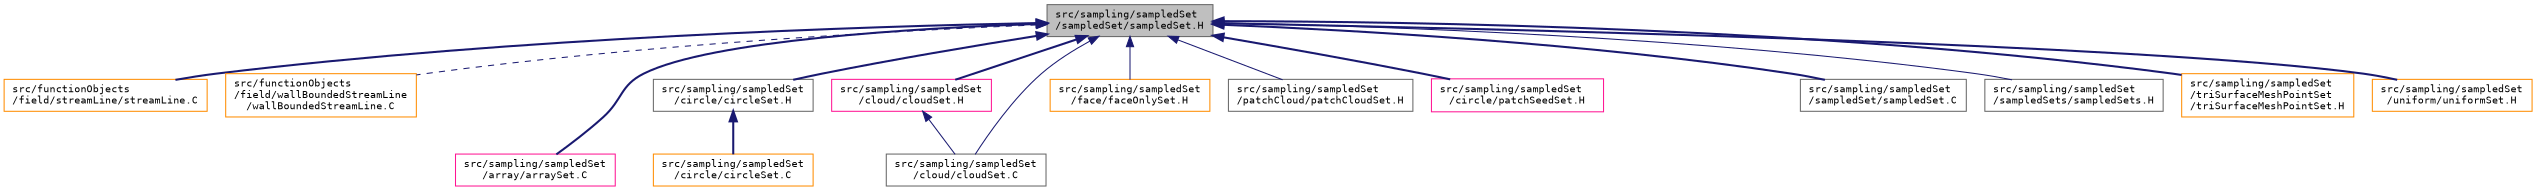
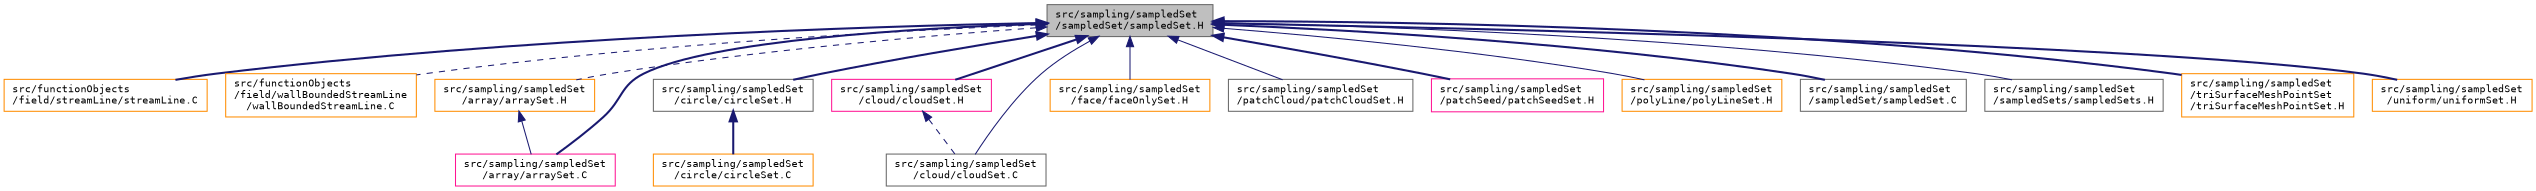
node "src/sampling/sampledSet /array/arraySet.H": added
node "src/sampling/sampledSet /circle/patchSeedSet.H": label "src/sampling/sampledSet /circle/patchSeedSet.H" -> "src/sampling/sampledSet /patchSeed/patchSeedSet.H"
node "src/sampling/sampledSet /polyLine/polyLineSet.H": added
edge "src/sampling/sampledSet /cloud/cloudSet.C" -> "src/sampling/sampledSet /cloud/cloudSet.H": style solid -> dashed
